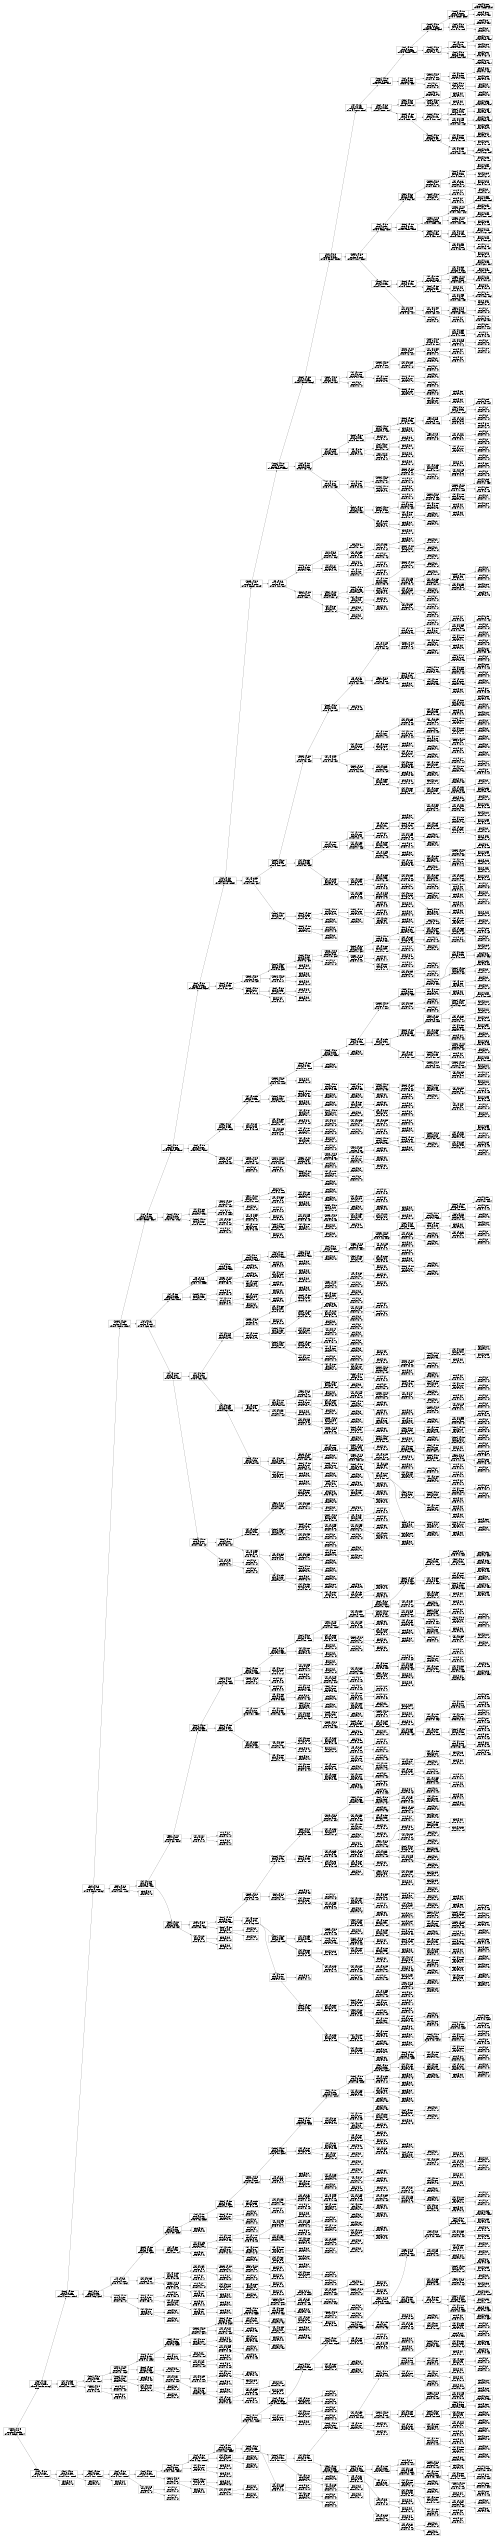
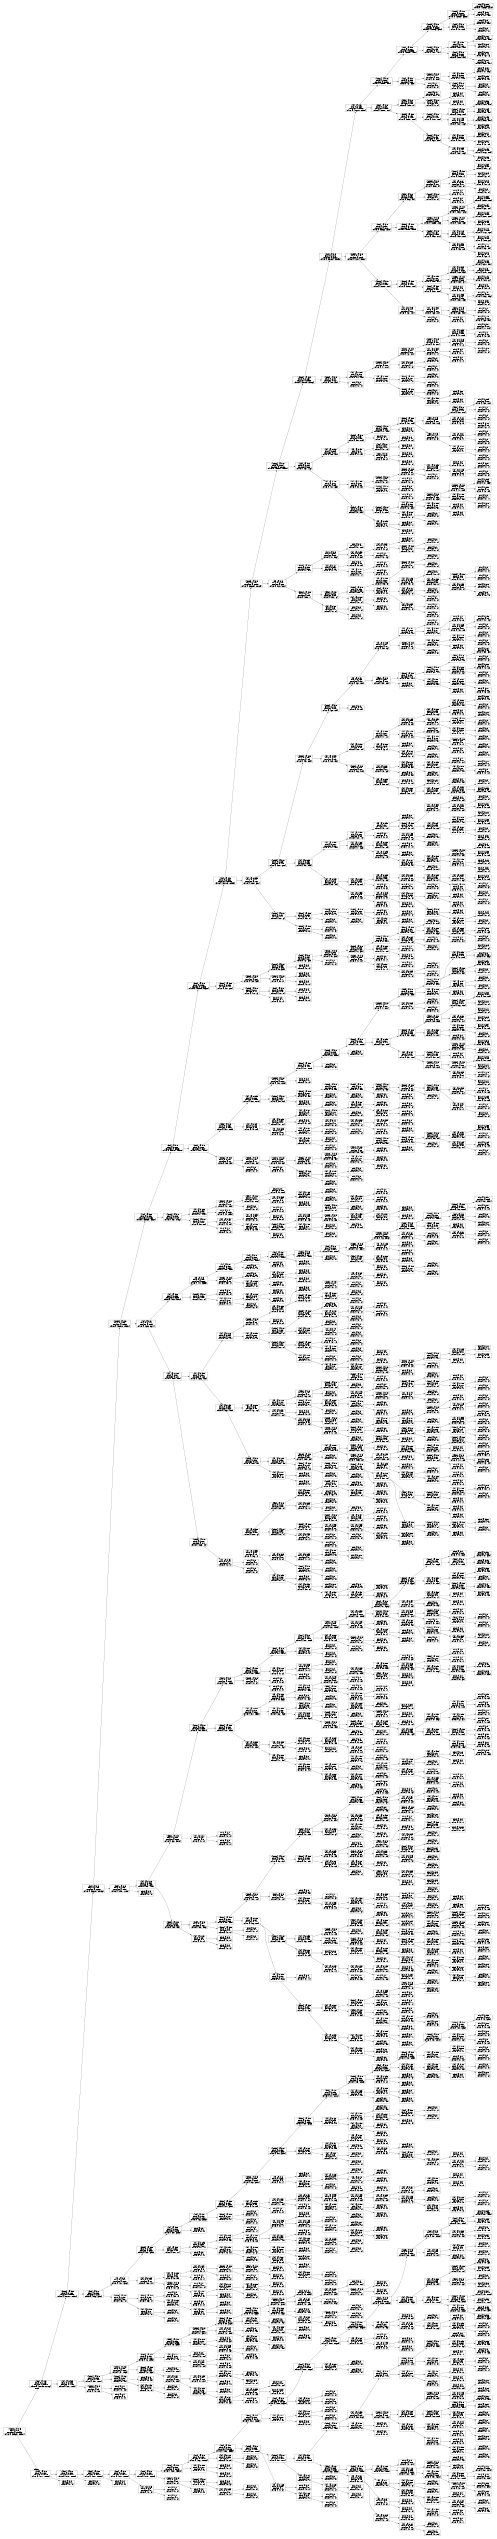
node "X[1003] <= 0.5 gini = 0.11 samples = 171 value = [161, 10]": removed
